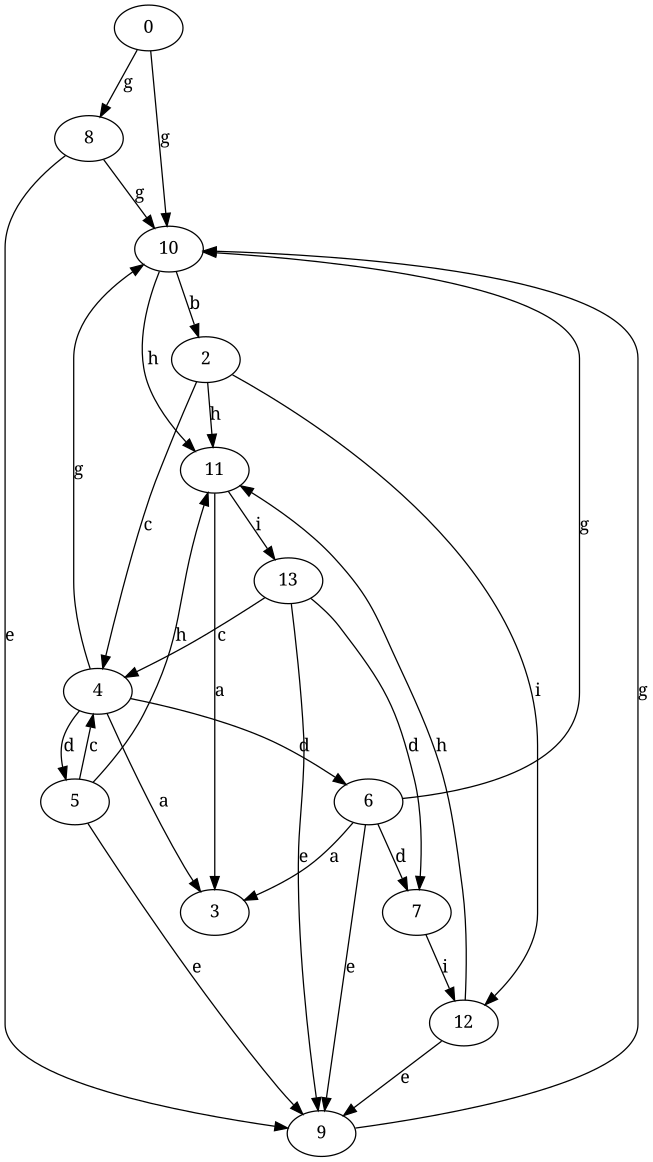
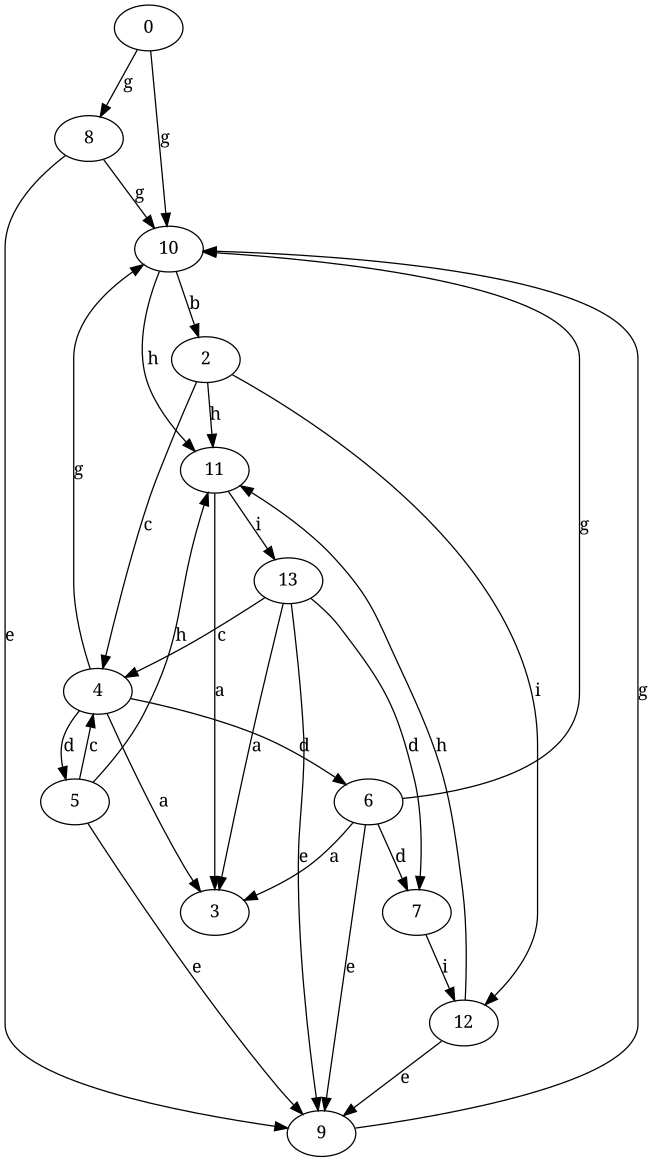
edge "13" -> "3": added, label "a"
